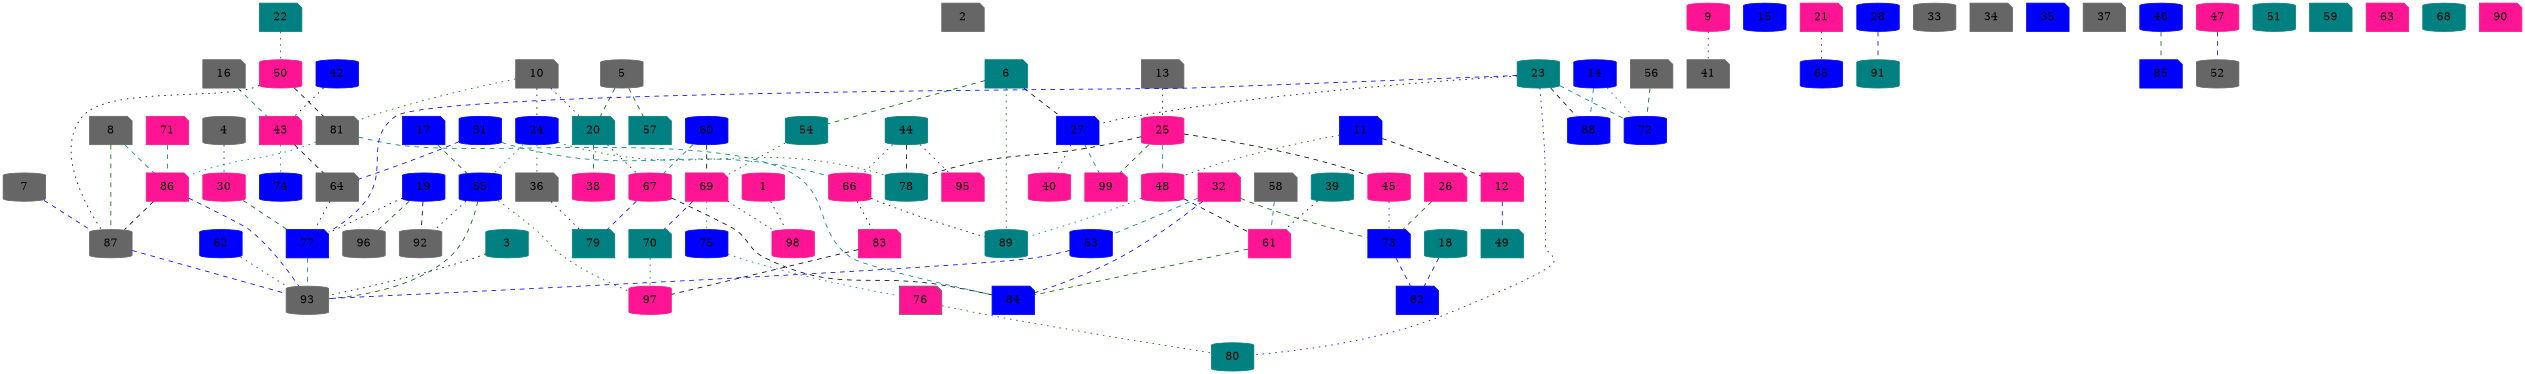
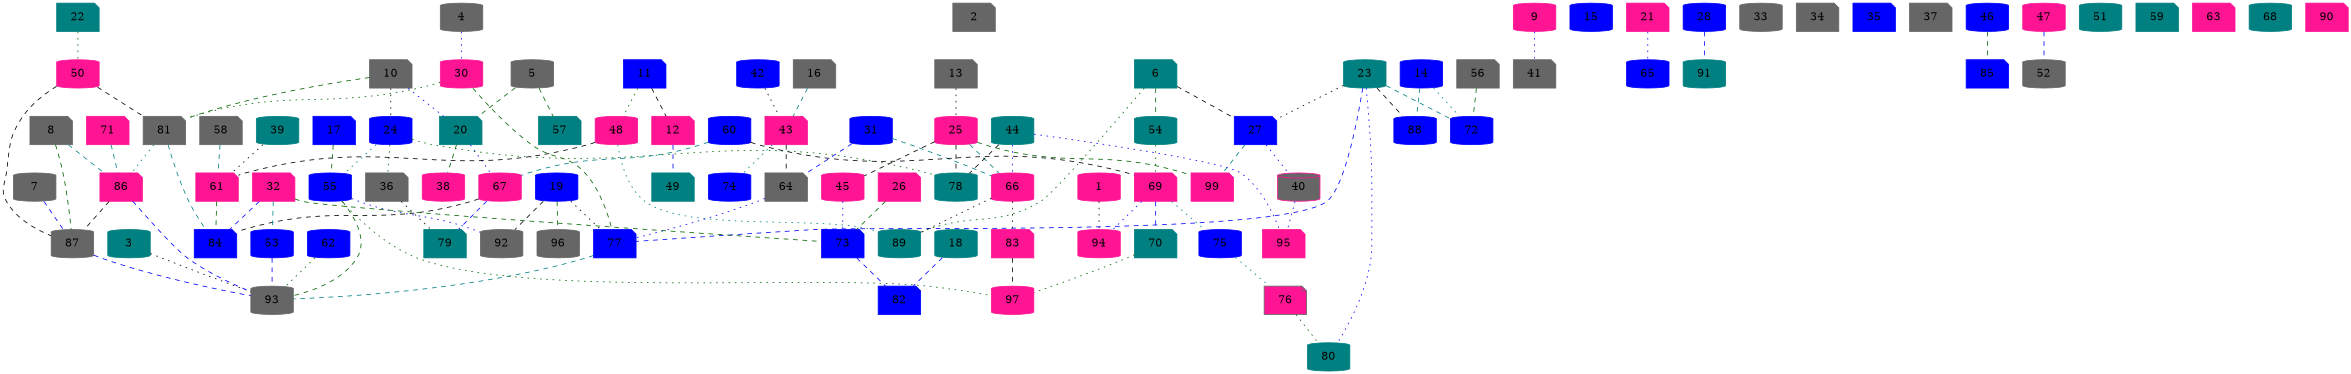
edge "10" -- "81": style dotted -> dashed
edge "30" -- "81": added
edge "50" -- "87": style dotted -> dashed
edge "25" -- "48": now "25" -- "66"
node "40": fillcolor deeppink -> gray40
edge "40" -- "95": added
node "98": label "98" -> "94"
